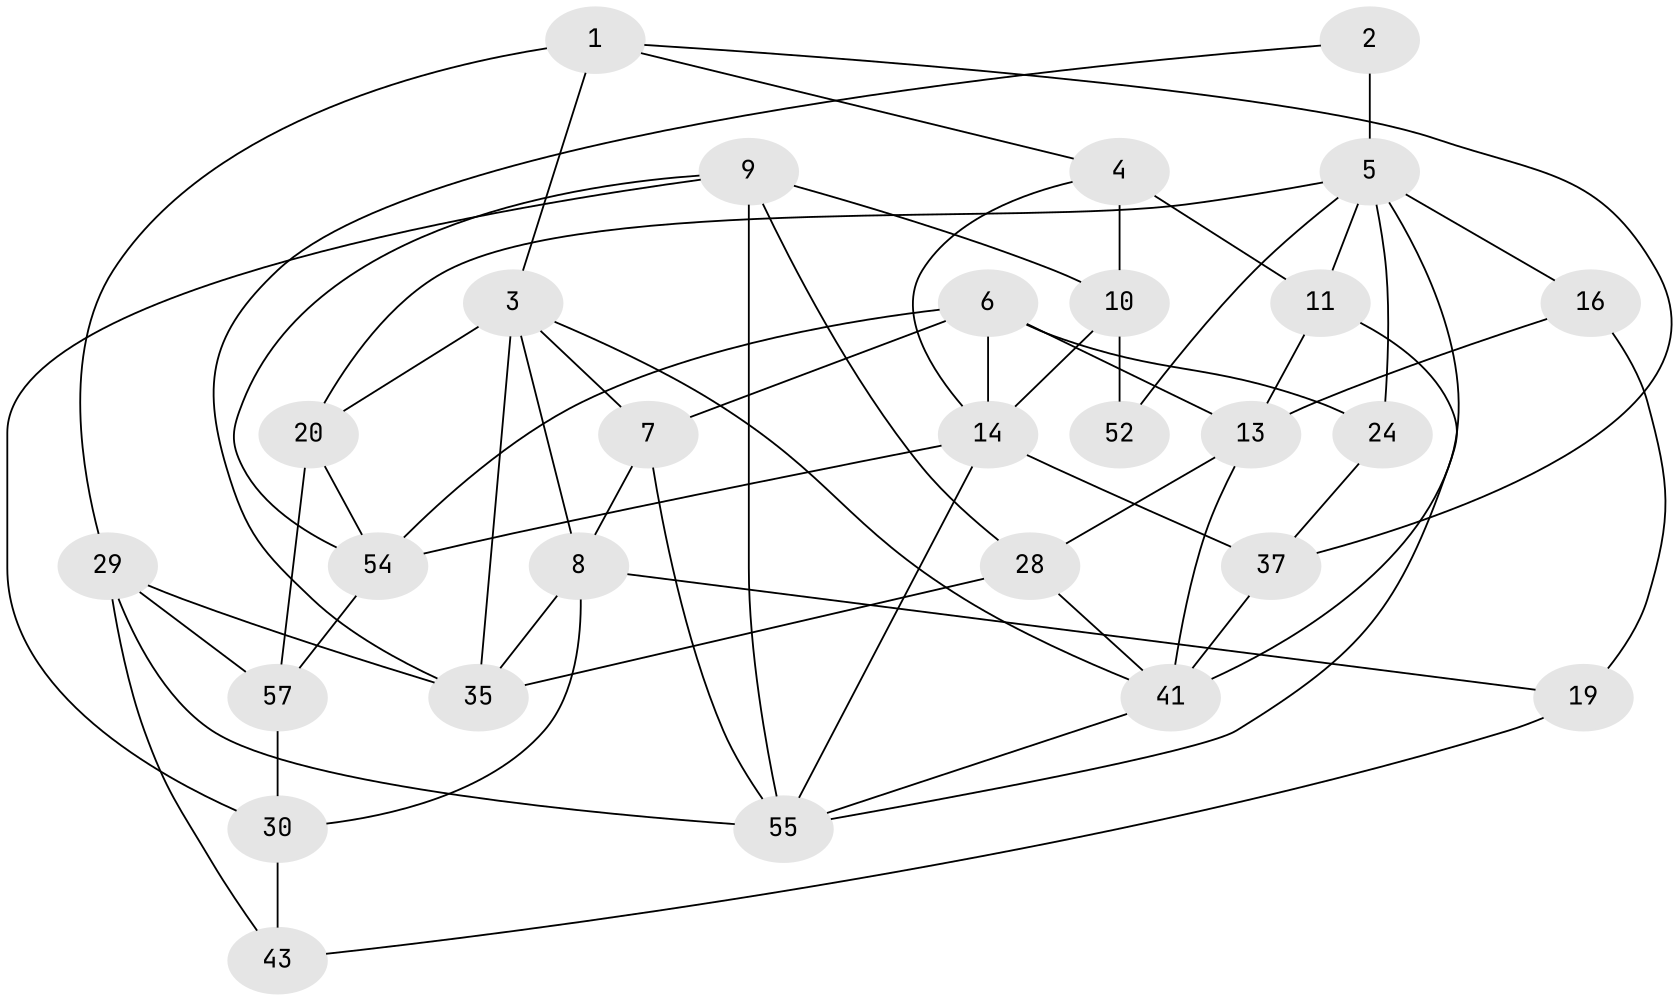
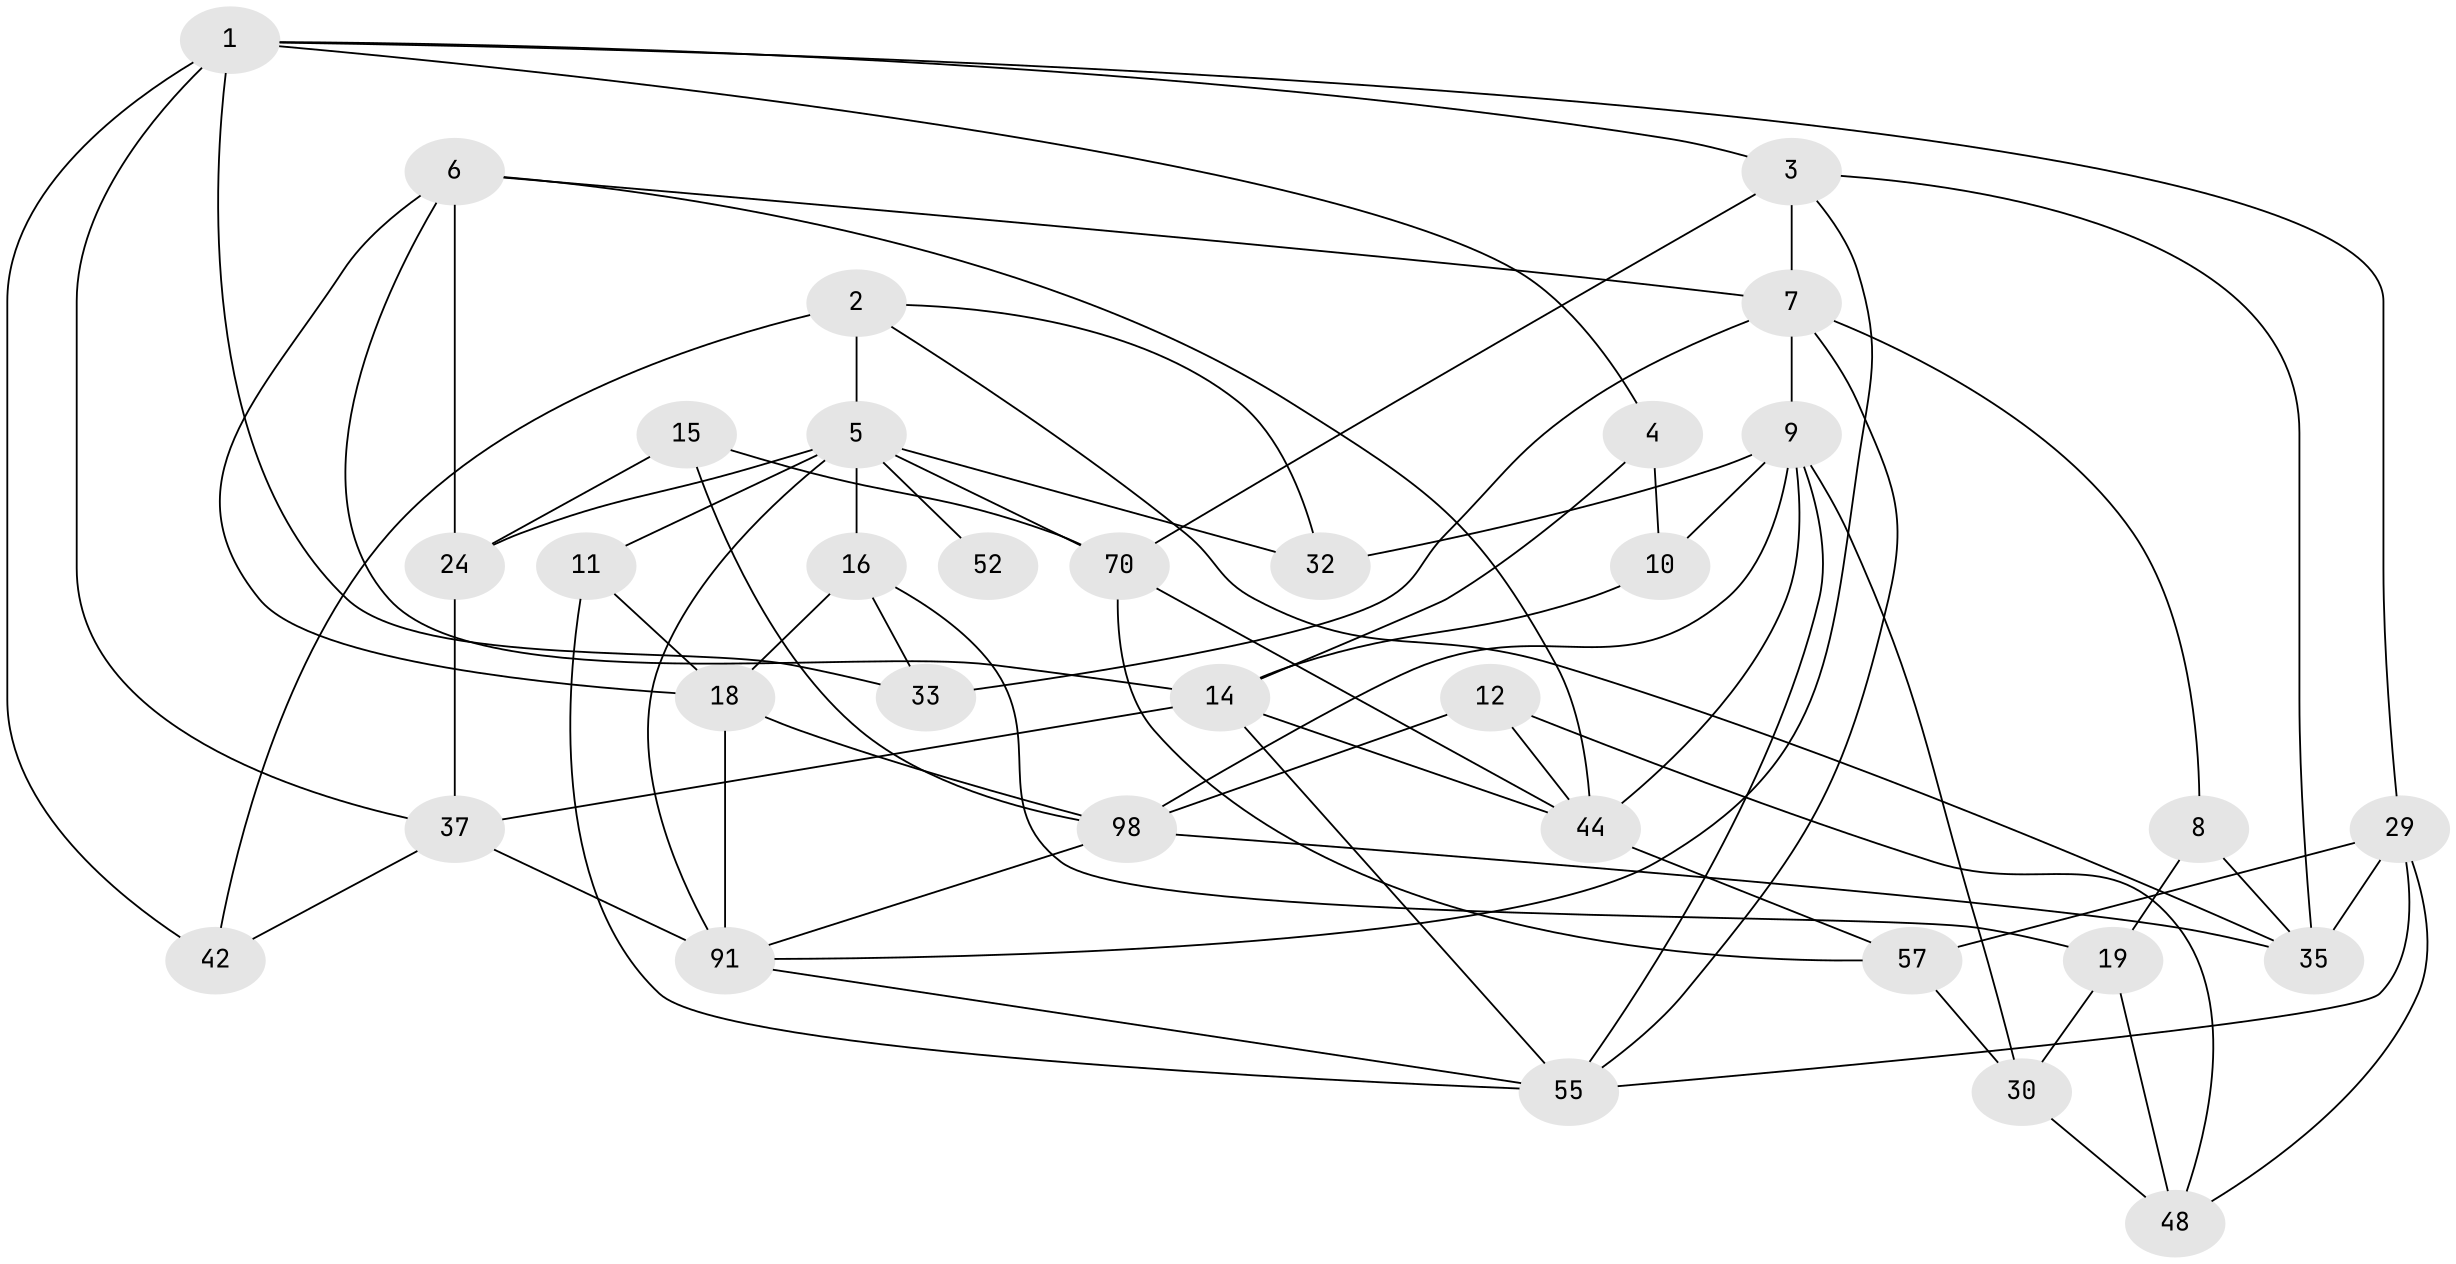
edge "4" -- "11": removed
edge "7" -- "9": added
edge "10" -- "52": removed
node "20": label "20" -> "70"
node "15": added
node "13": label "13" -> "18"
edge "3" -- "8": removed
node "54": label "54" -> "44"
node "28": label "28" -> "98"
node "32": added
node "33": added
node "41": label "41" -> "91"
node "12": added
edge "8" -- "30": now "19" -- "30"
node "42": added
node "43": label "43" -> "48"
